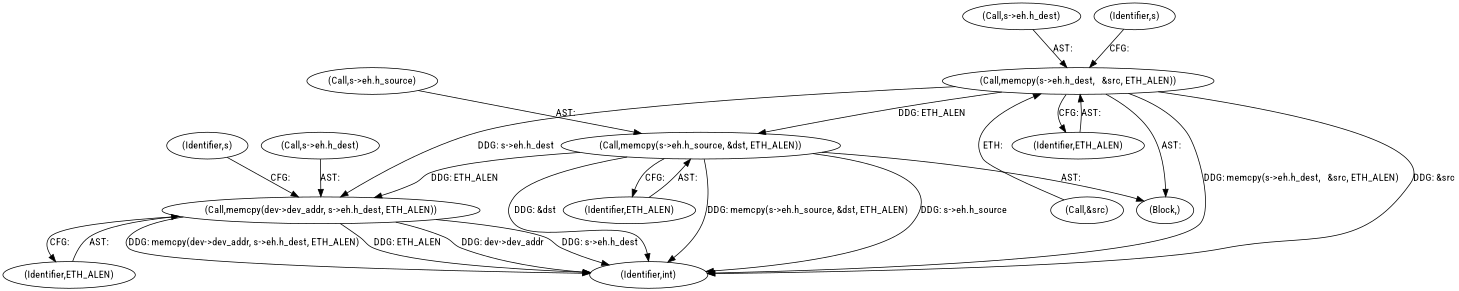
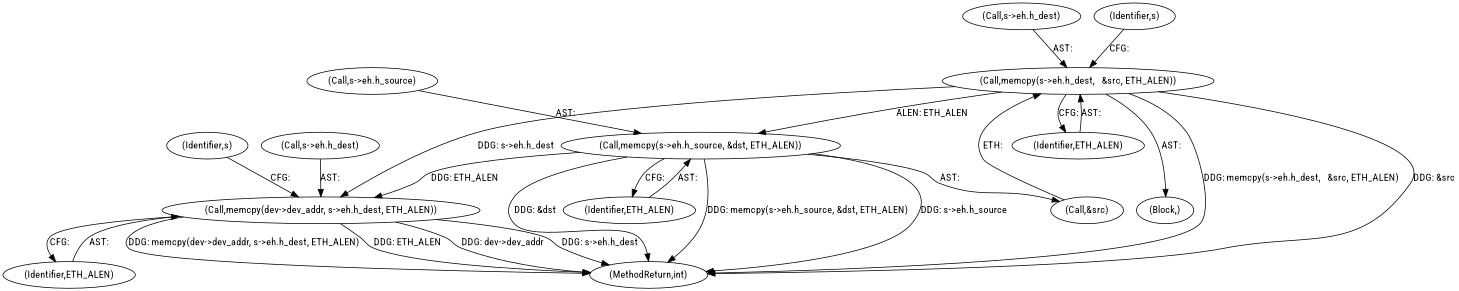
edge "(Call,memcpy(s->eh.h_dest,   &src, ETH_ALEN))" -> "(Call,memcpy(s->eh.h_source, &dst, ETH_ALEN))": label "DDG: ETH_ALEN" -> "ALEN: ETH_ALEN"
edge "(Call,memcpy(s->eh.h_source, &dst, ETH_ALEN))" -> "(Block,)": now "(Call,memcpy(s->eh.h_source, &dst, ETH_ALEN))" -> "(Call,&src)"
node "(Identifier,int)": label "(Identifier,int)" -> "(MethodReturn,int)"
